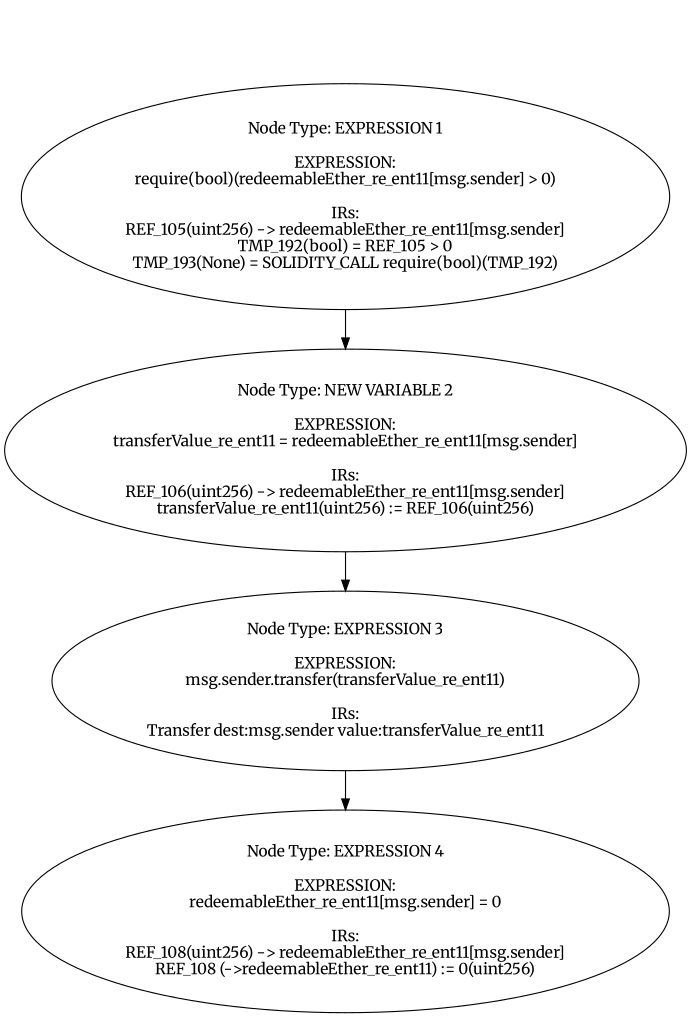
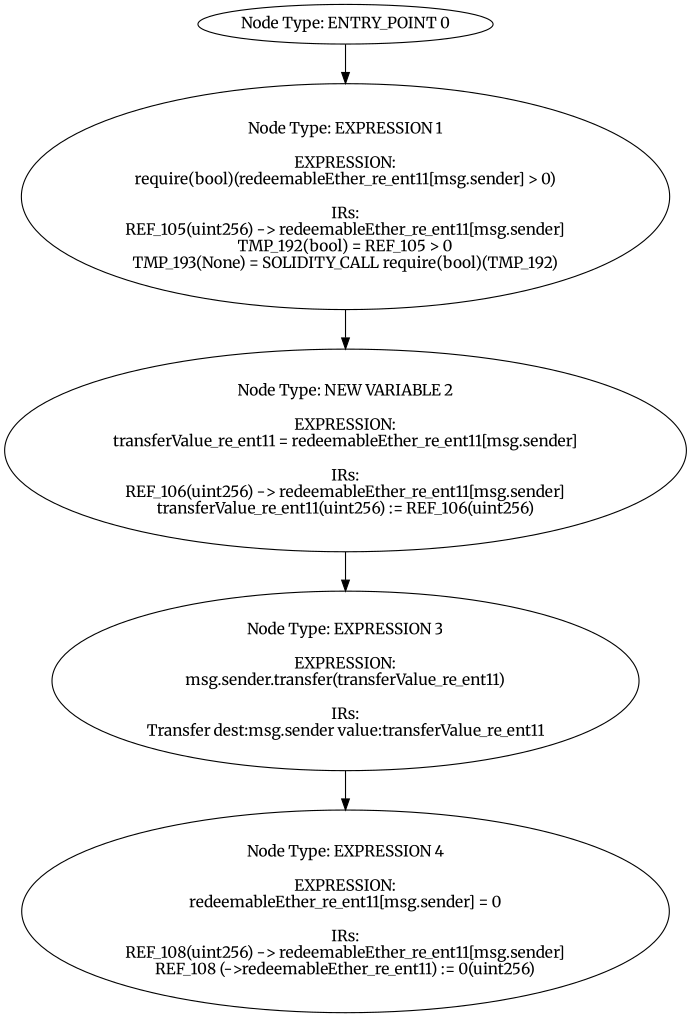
node "Node Type: ENTRY_POINT 0": added
